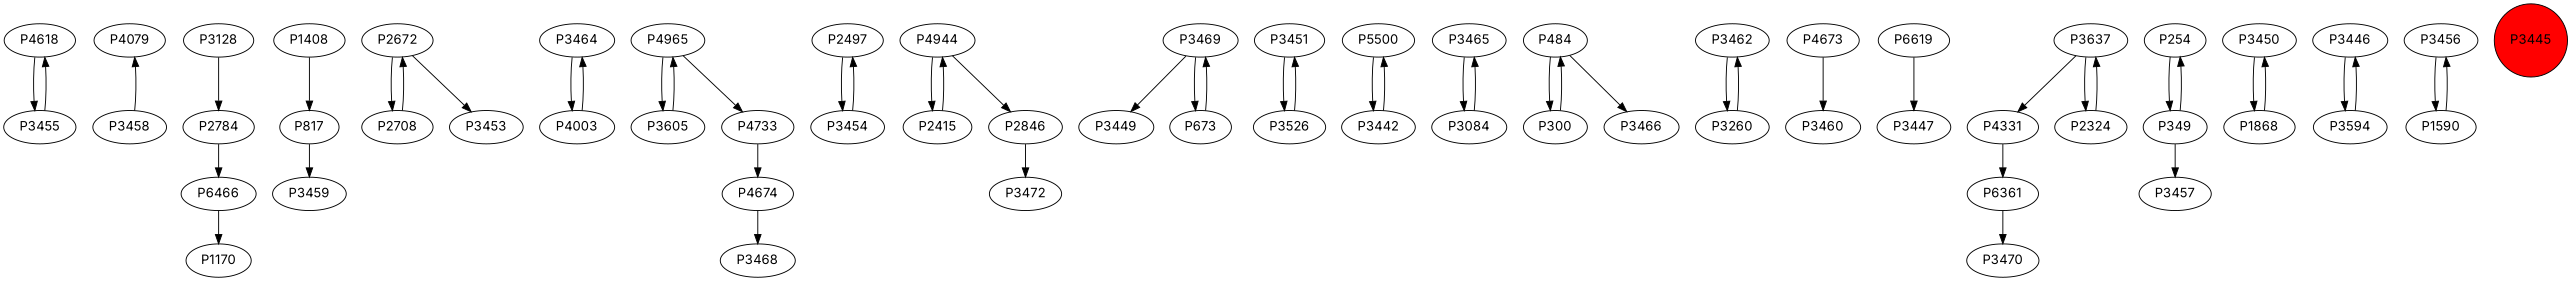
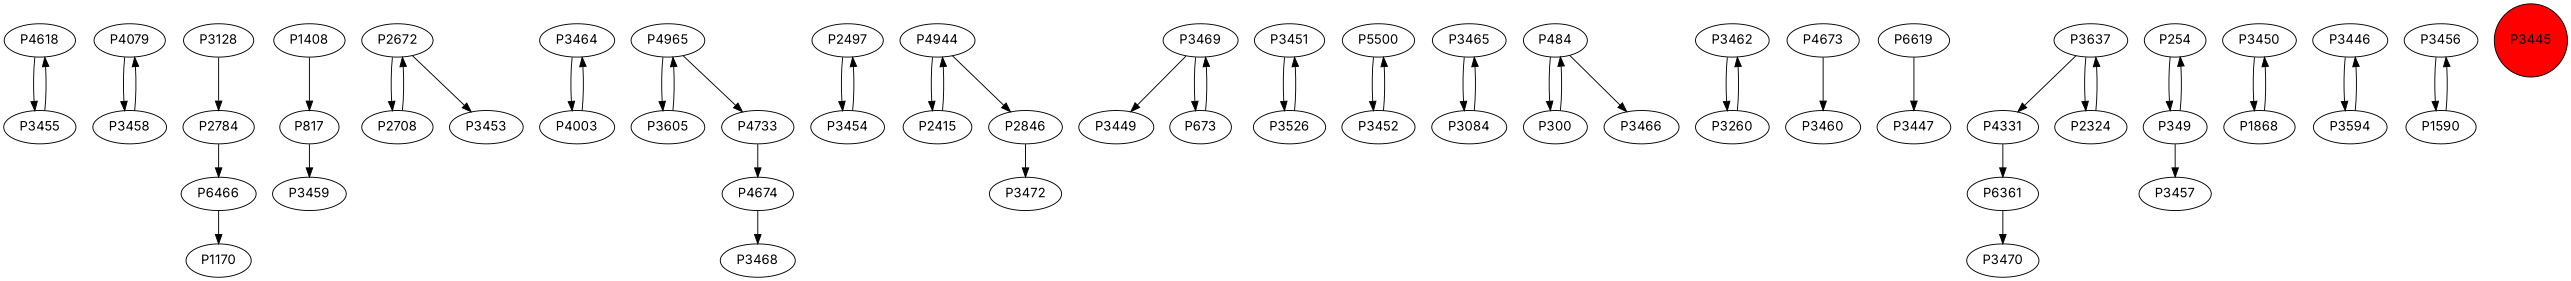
edge "P4079" -> "P3458": added
node "P3442": label "P3442" -> "P3452"
